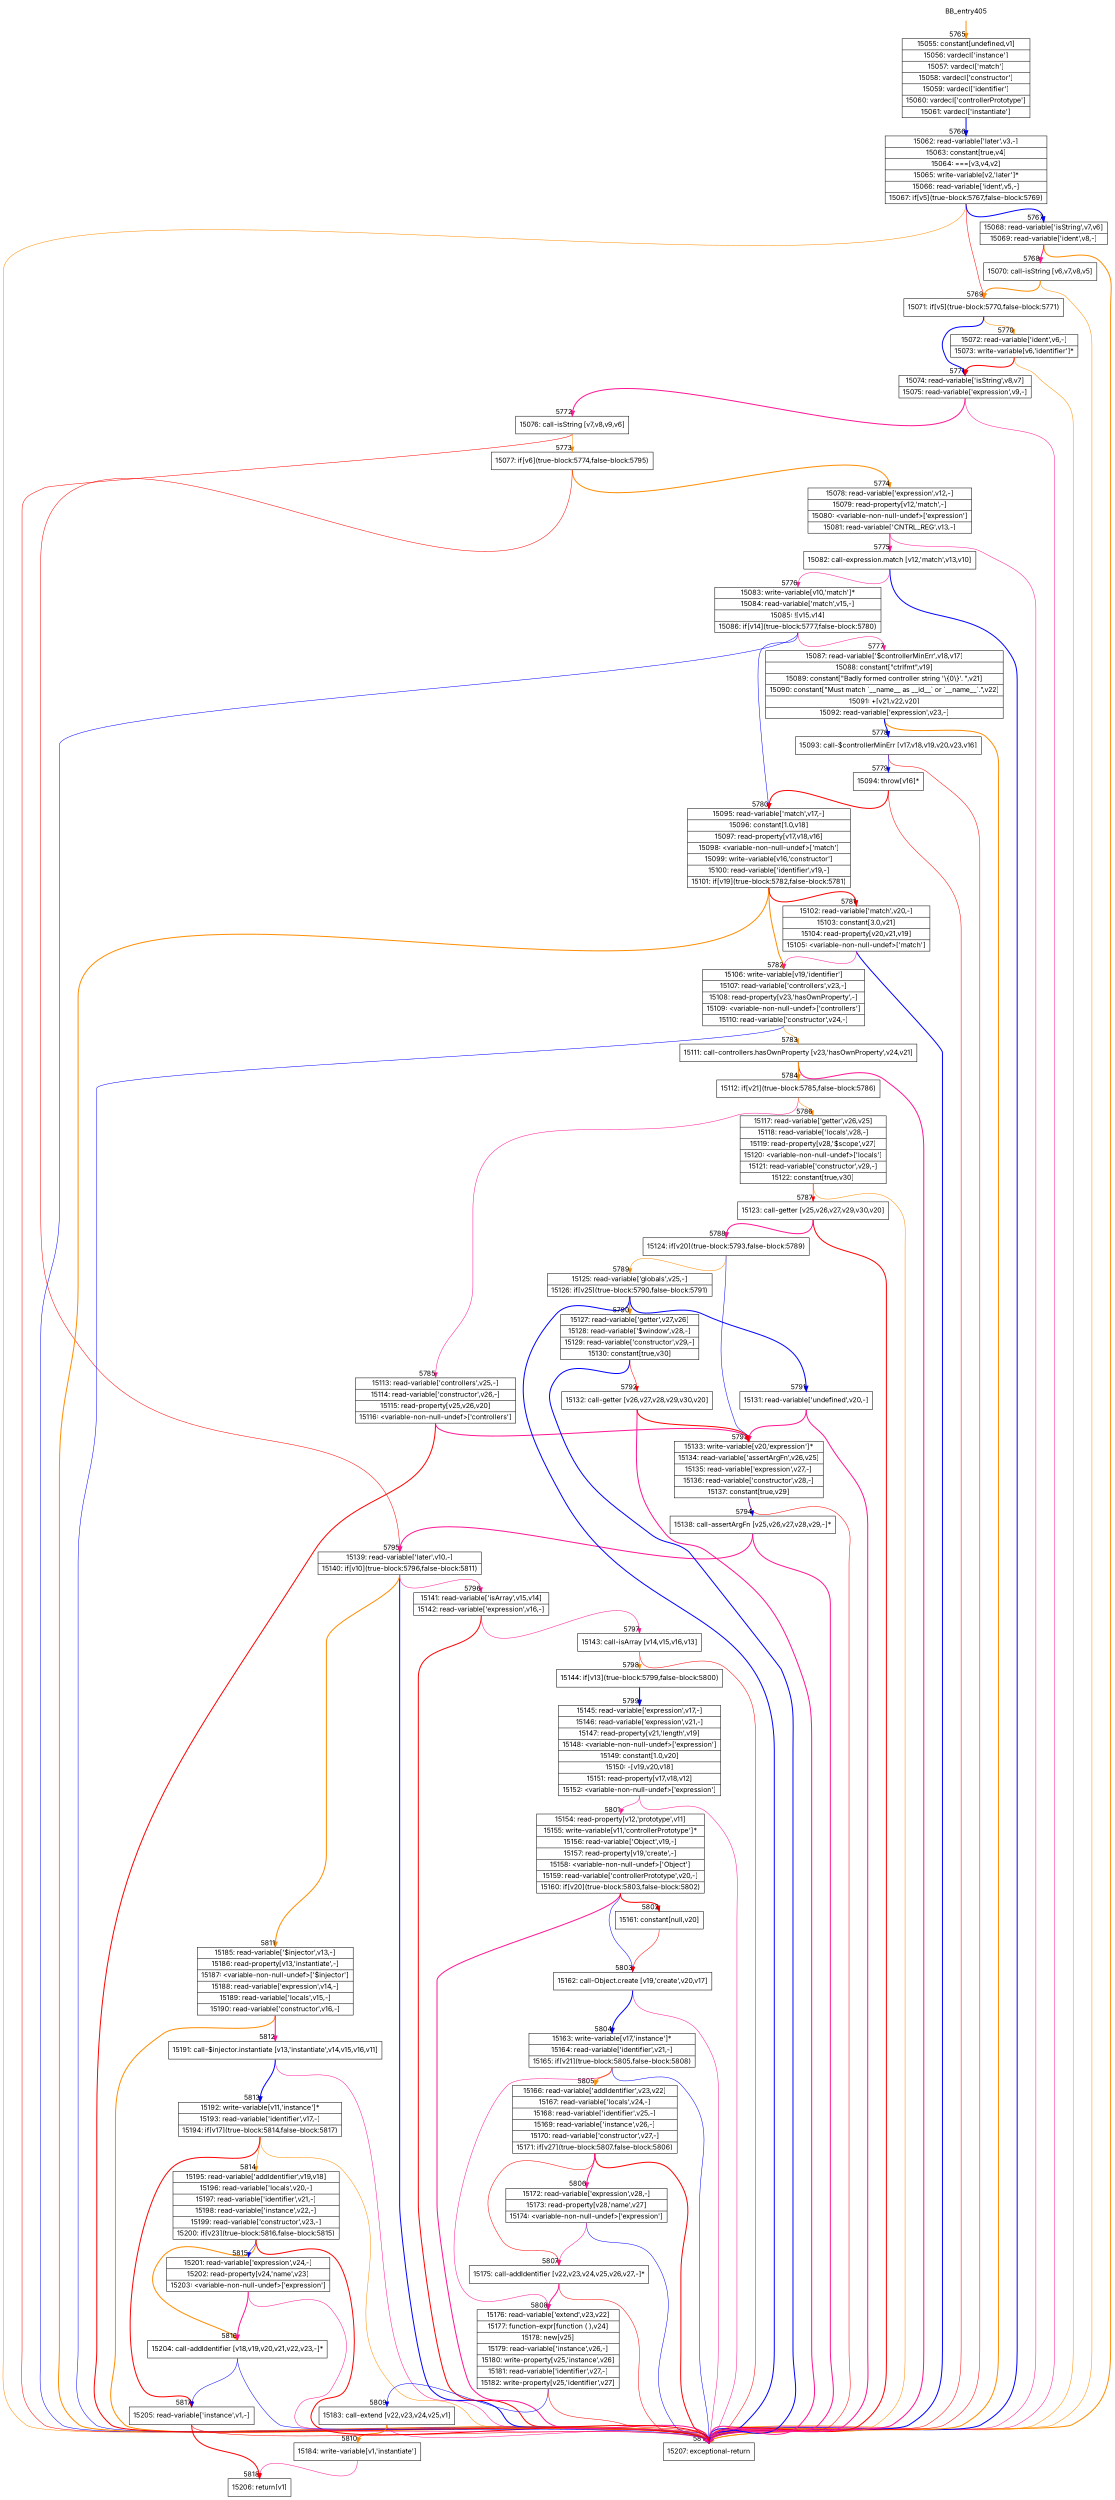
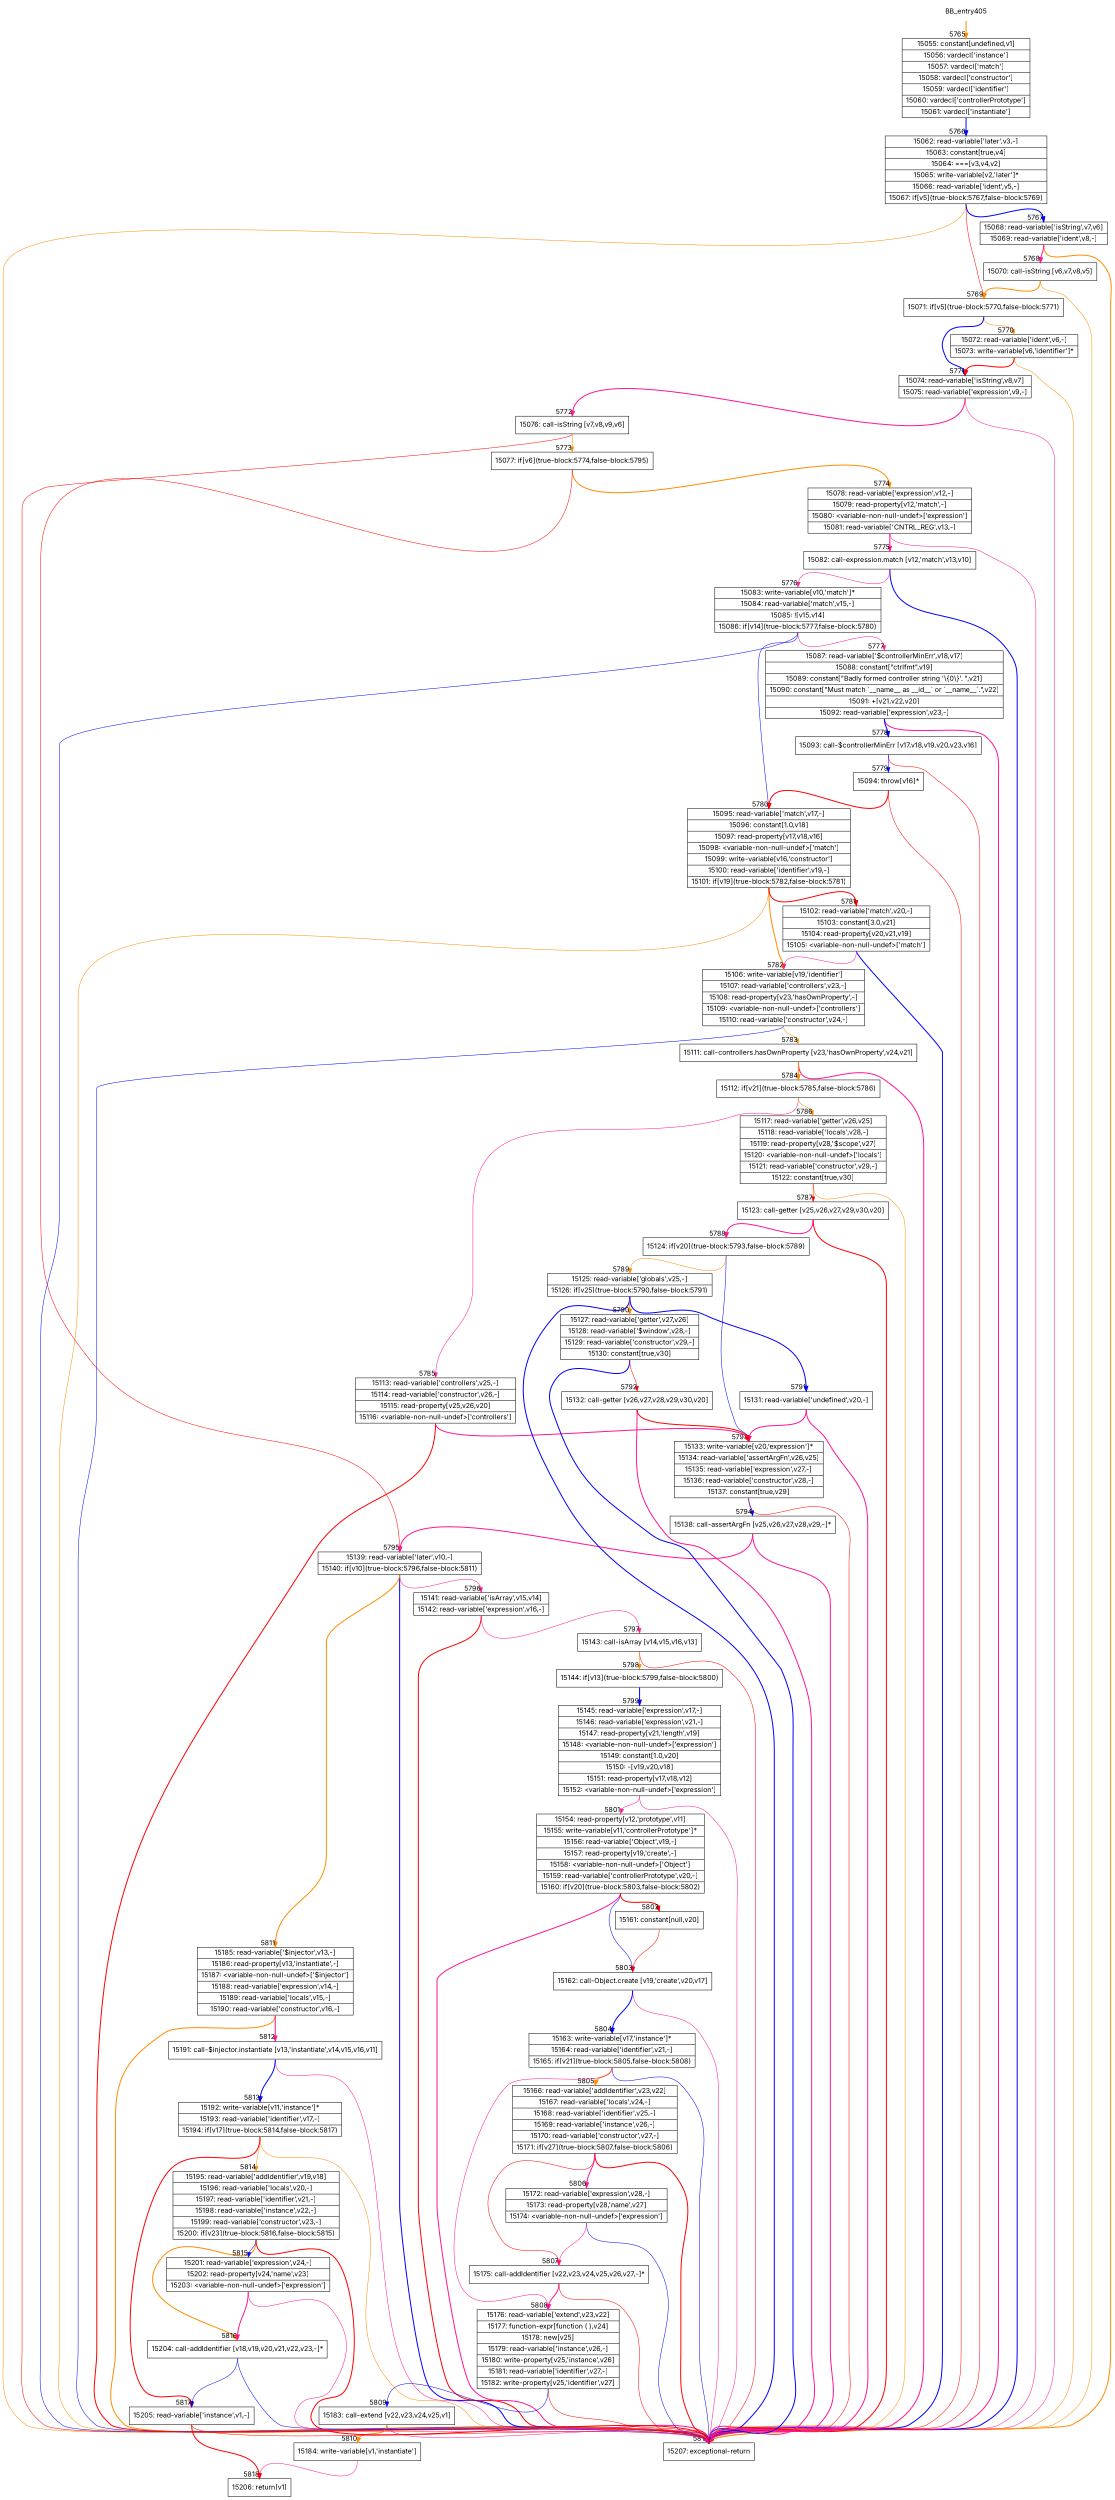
edge "15095: read-variable['match',v17,-]" -> "15207: exceptional-return": style bold -> solid
edge "15087: read-variable['$controllerMinErr',v18,v17]" -> "15207: exceptional-return": color darkorange -> deeppink
